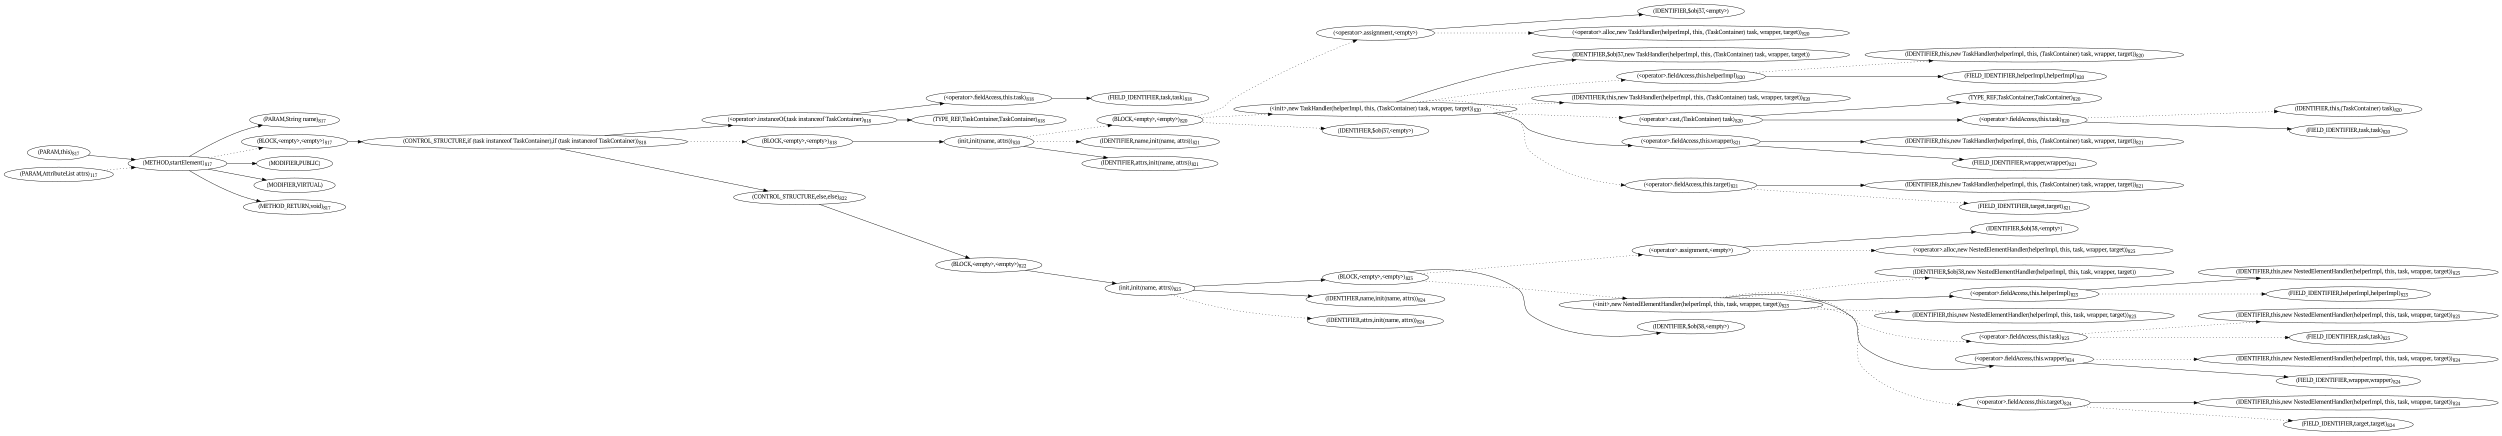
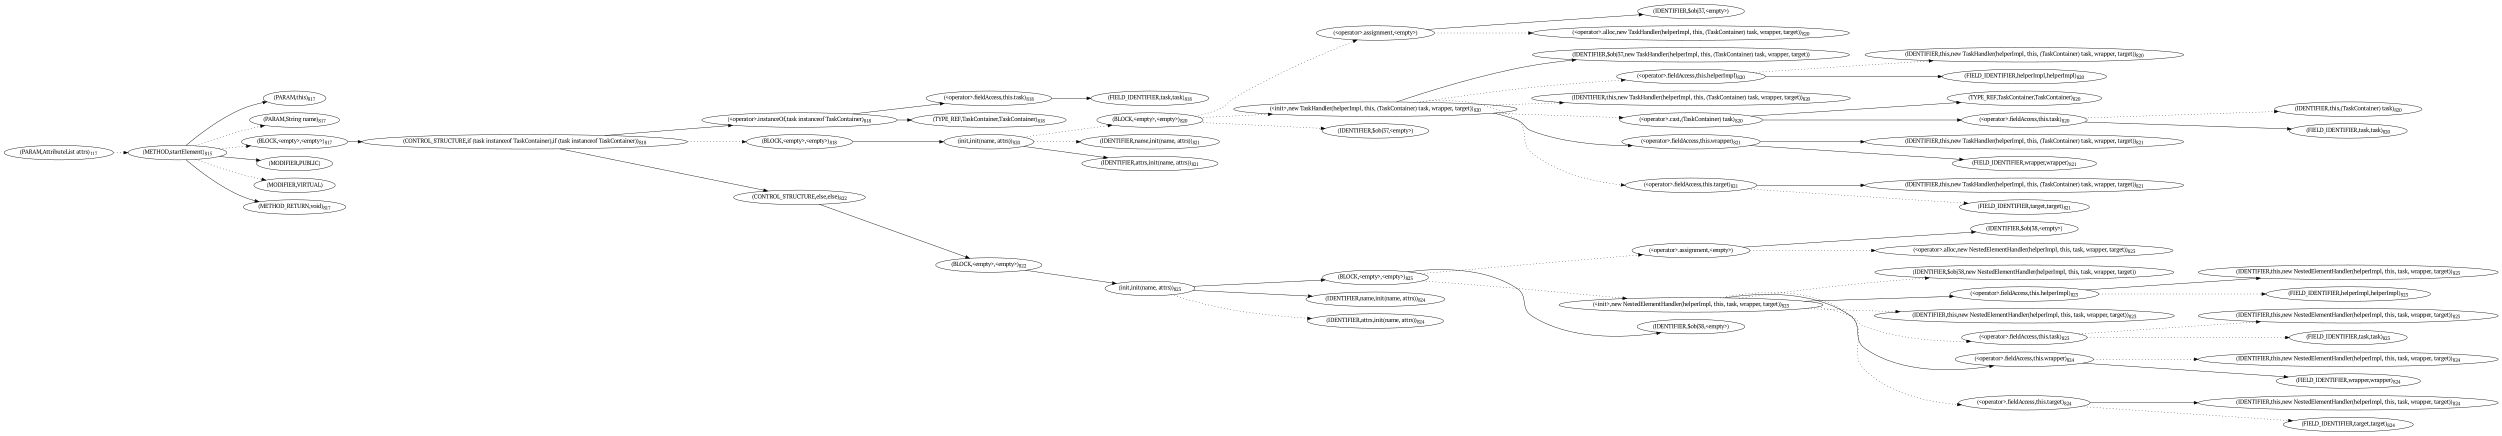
edge "(METHOD,startElement)" -> "(PARAM,String name)": style solid -> dotted
edge "(PARAM,this)" -> "(METHOD,startElement)": reversed
node "(METHOD,startElement)": text "817" -> "815"
edge "(METHOD,startElement)" -> "(MODIFIER,VIRTUAL)": style solid -> dotted
